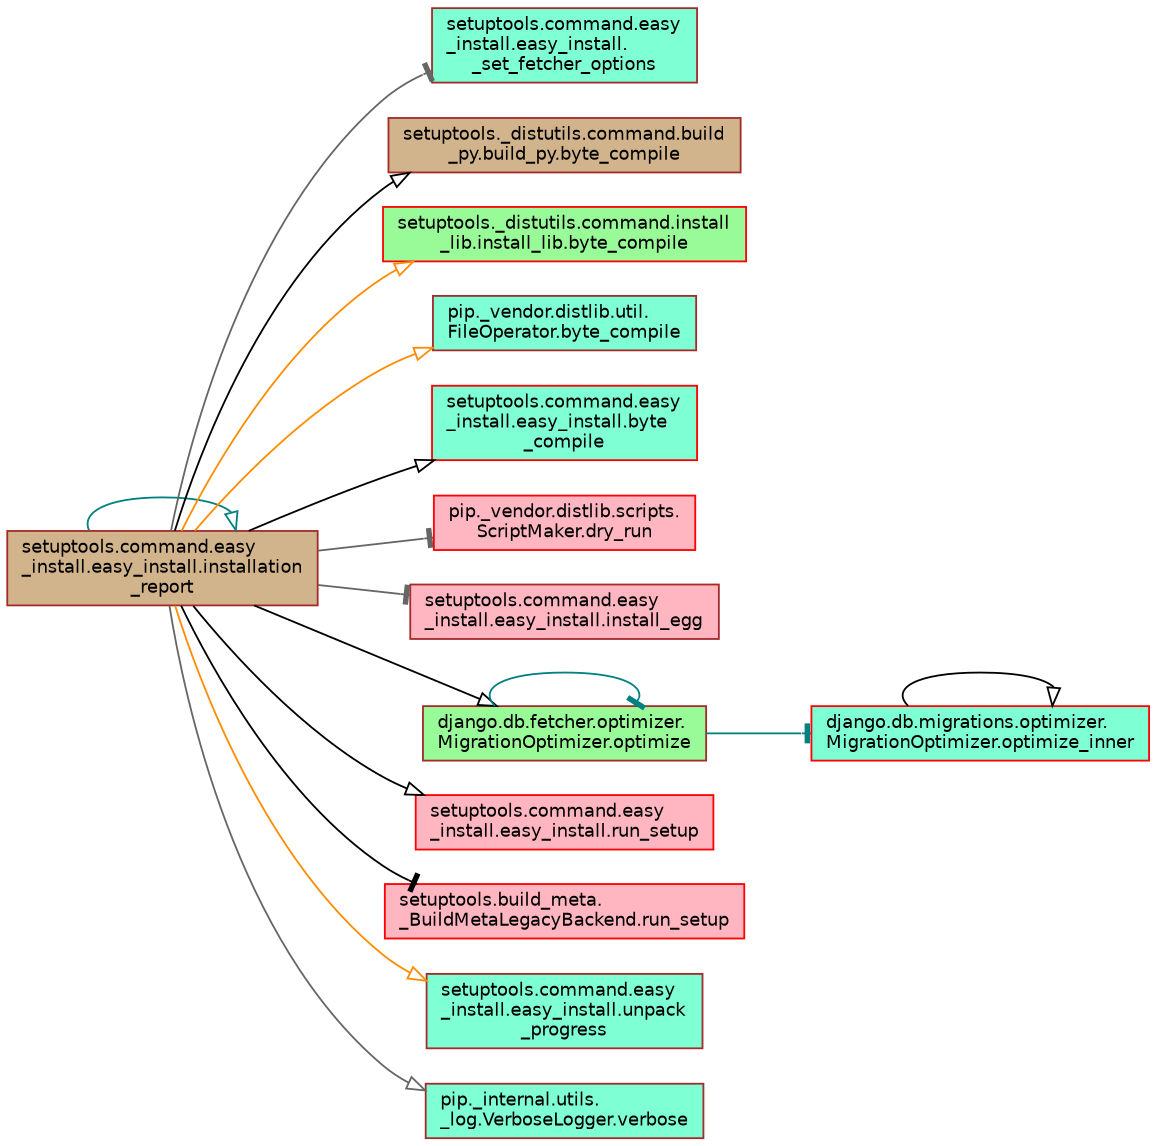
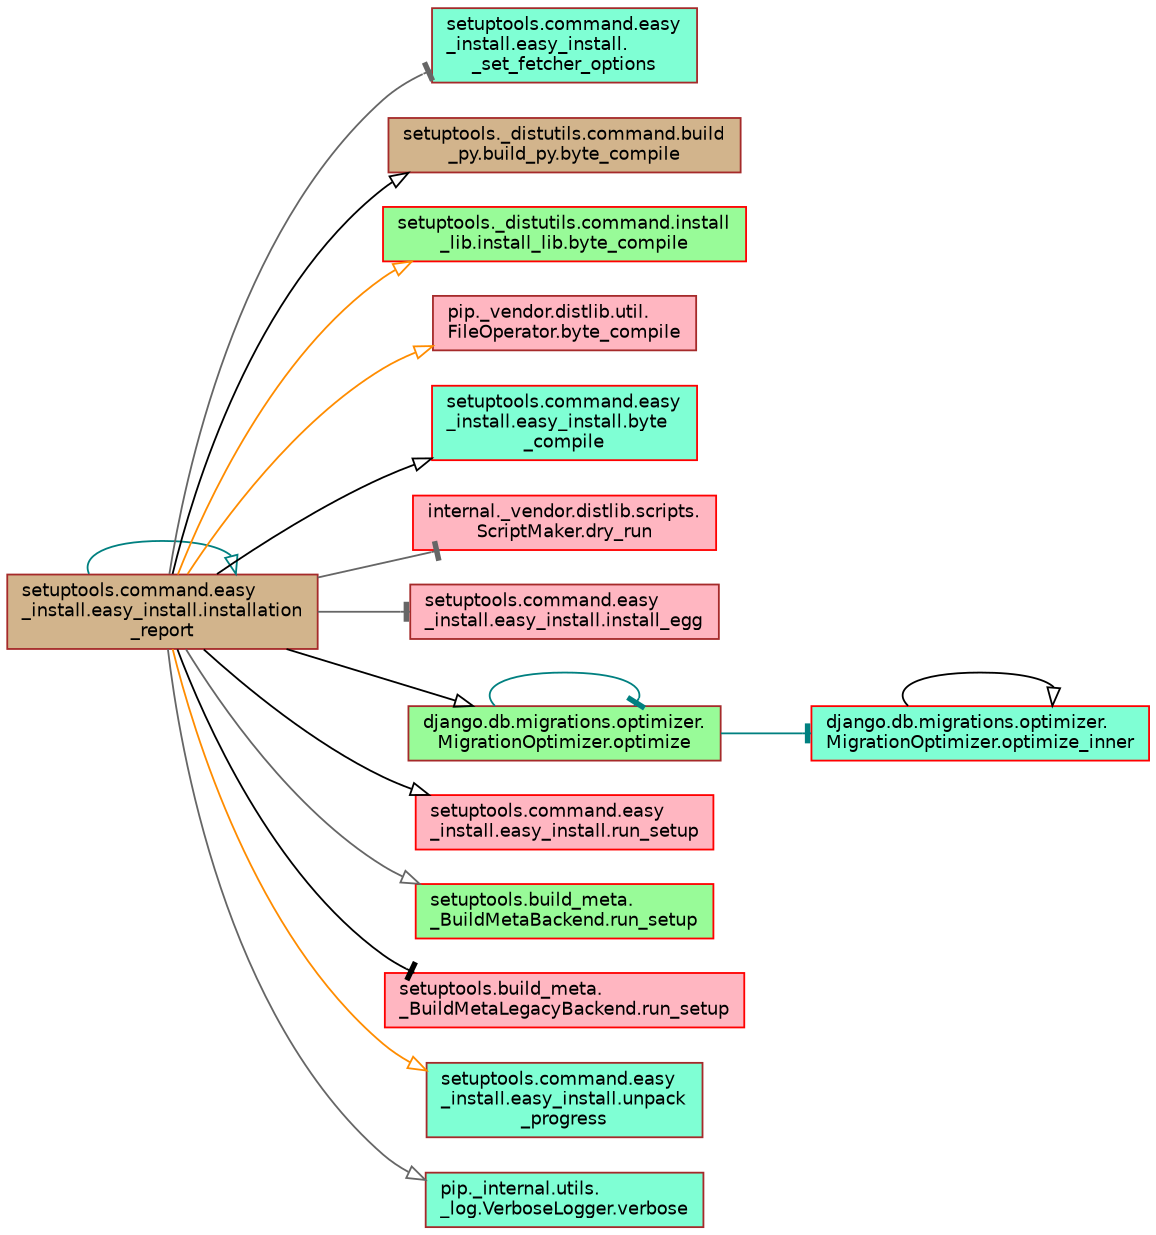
node "pip._vendor.distlib.util. FileOperator.byte_compile": fillcolor aquamarine -> lightpink
node "pip._vendor.distlib.scripts. ScriptMaker.dry_run": label "pip._vendor.distlib.scripts. ScriptMaker.dry_run" -> "internal._vendor.distlib.scripts. ScriptMaker.dry_run"
node "django.db.fetcher.optimizer. MigrationOptimizer.optimize": label "django.db.fetcher.optimizer. MigrationOptimizer.optimize" -> "django.db.migrations.optimizer. MigrationOptimizer.optimize"
node "setuptools.build_meta. _BuildMetaBackend.run_setup": added
